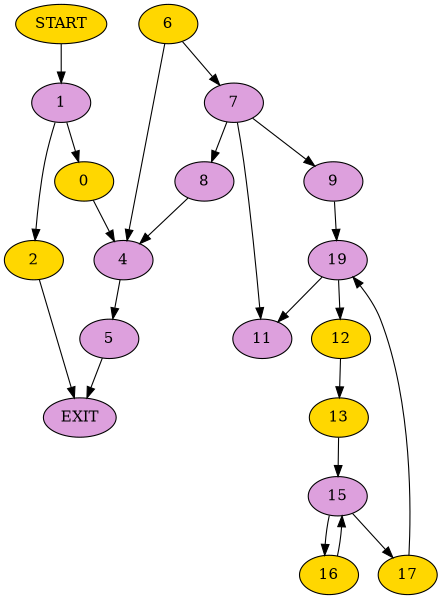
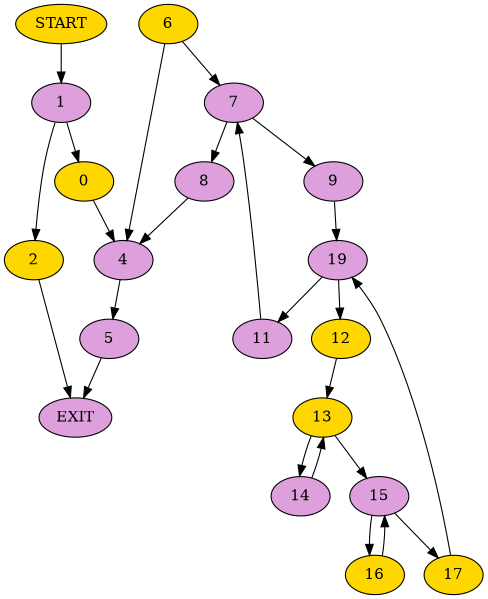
edge "7" -> "11": reversed
node "14": added
